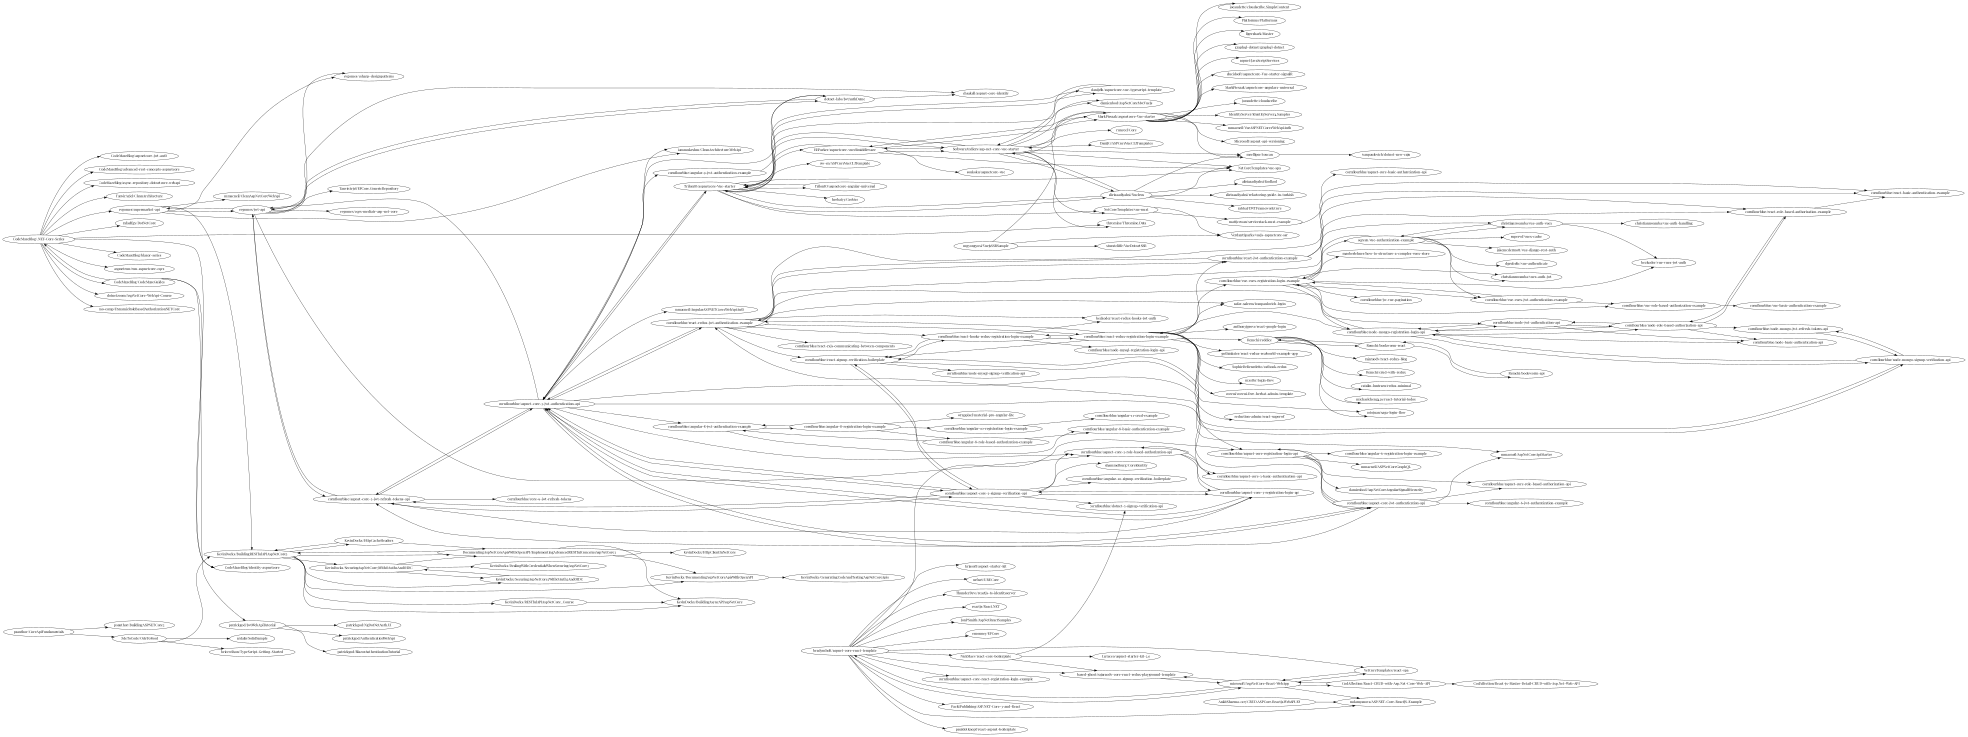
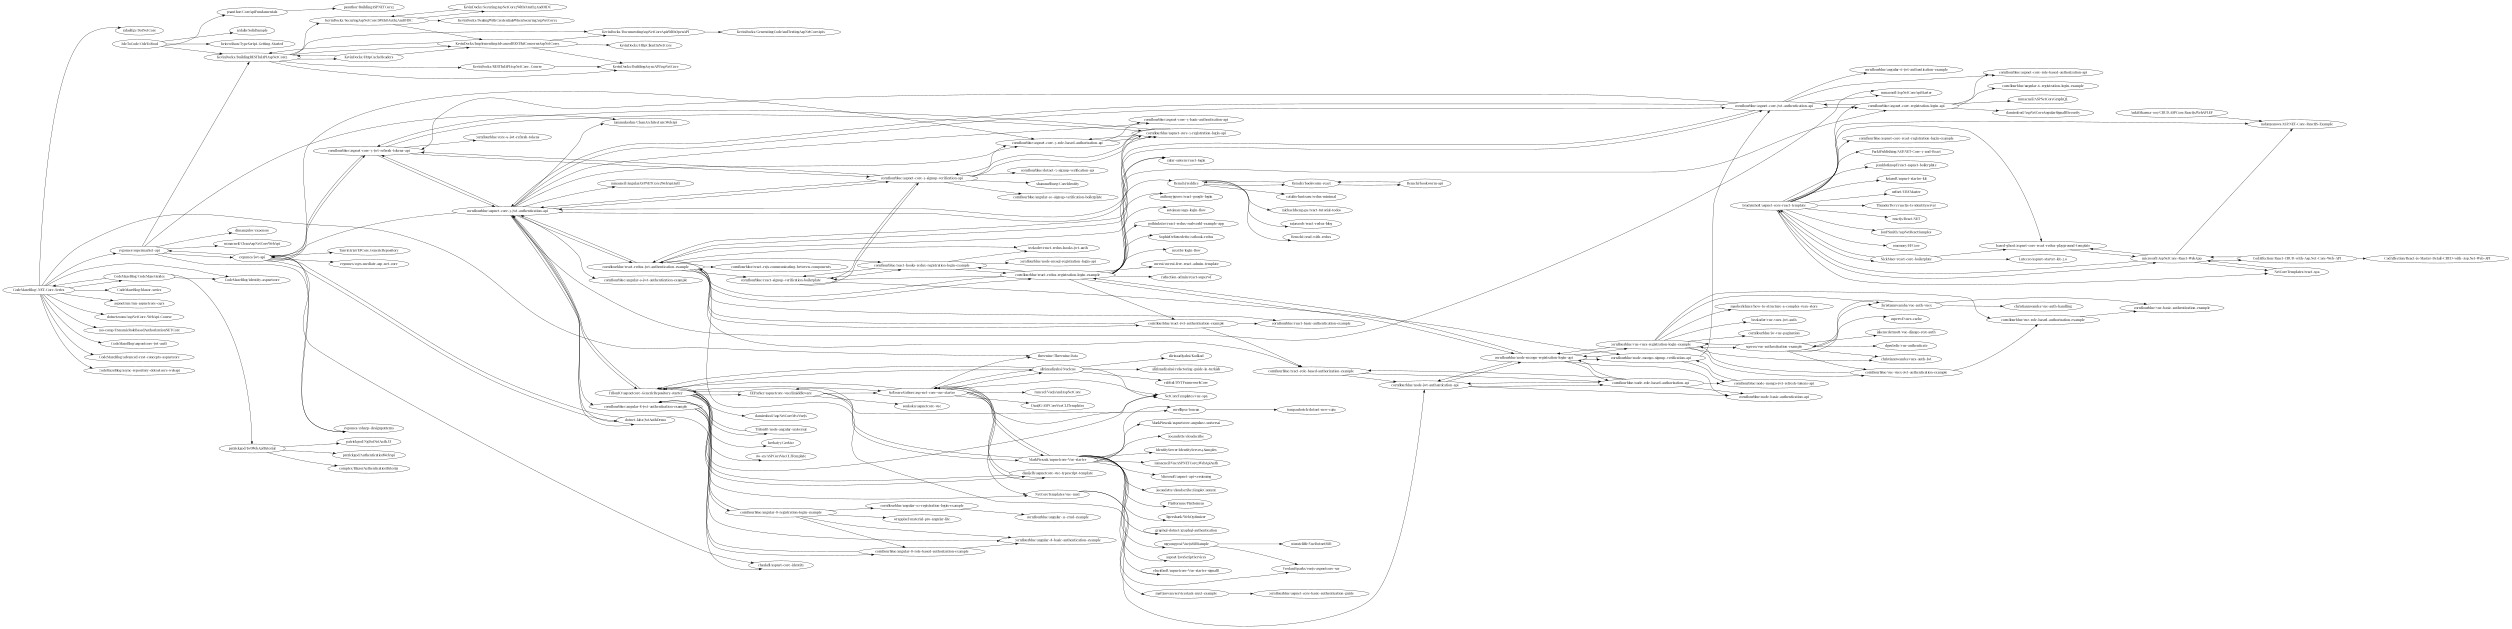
node "ligershark/Master": label "ligershark/Master" -> "ligershark/WebOptimizer"
node "graphql-dotnet/graphql-dotnet": label "graphql-dotnet/graphql-dotnet" -> "graphql-dotnet/graphql-authentication"
edge "cornflourblue/aspnet-core-3-jwt-refresh-tokens-api" -> "cornflourblue/aspnet-core-3-registration-login-api": added
edge "cornflourblue/angular-9-jwt-authentication-example" -> "dotnet-labs/JwtAuthDemo": now "cornflourblue/aspnet-core-3-jwt-authentication-api" -> "dotnet-labs/JwtAuthDemo"
edge "SoftwareAteliers/asp-net-core-vue-starter" -> "damienbod/AspNetCoreMvcVueJs": removed
node "runceel/Core": label "runceel/Core" -> "runceel/VueJsAndAspNetCore"
edge "SoftwareAteliers/asp-net-core-vue-starter" -> "EEParker/aspnetcore-vueclimiddleware": removed
edge "cornflourblue/react-redux-jwt-authentication-example" -> "cornflourblue/aspnet-core-jwt-authentication-api": added
edge "alirizaadiyahsi/Nucleus" -> "mrellipse/toucan": removed
node "cornflourblue/aspnet-core-basic-authentication-api": label "cornflourblue/aspnet-core-basic-authentication-api" -> "cornflourblue/aspnet-core-basic-authentication-guide"
edge "mgyongyosi/VuejsSSRSample" -> "MarkPieszak/aspnetcore-Vue-starter": reversed
node "TrilonIO/aspnetcore-Vue-starter": label "TrilonIO/aspnetcore-Vue-starter" -> "TrilonIO/aspnetcore-GenericRepository-starter"
node "TrilonIO/aspnetcore-angular-universal": label "TrilonIO/aspnetcore-angular-universal" -> "TrilonIO/node-angular-universal"
node "TanvirArjel/CleanArchitecture": removed
edge "cornflourblue/react-role-based-authorization-example" -> "cornflourblue/react-basic-authentication-example": now "cornflourblue/react-role-based-authorization-example" -> "cornflourblue/node-jwt-authentication-api"
node "dimangulov/expenses": added
edge "christiannwamba/vue-auth-vuex" -> "bezkoder/vue-vuex-jwt-auth": now "christiannwamba/vue-auth-vuex" -> "cornflourblue/vue-basic-authentication-example"
edge "cornflourblue/react-redux-registration-login-example" -> "cornflourblue/vue-vuex-registration-login-example": now "cornflourblue/react-redux-registration-login-example" -> "cornflourblue/node-mongo-registration-login-api"
node "zafar-saleem/ivanpaulovich-login": label "zafar-saleem/ivanpaulovich-login" -> "zafar-saleem/react-login"
node "cornflourblue/node-mysql-signup-verification-api": removed
edge "Remchi/reddice" -> "sotojuan/saga-login-flow": removed
node "coreui/coreui-free-herbat-admin-template": label "coreui/coreui-free-herbat-admin-template" -> "coreui/coreui-free-react-admin-template"
edge "cornflourblue/node-mongo-signup-verification-api" -> "cornflourblue/react-signup-verification-boilerplate": now "cornflourblue/node-mongo-signup-verification-api" -> "cornflourblue/aspnet-core-jwt-authentication-api"
edge "cornflourblue/angular-8-registration-login-example" -> "cornflourblue/angular-8-basic-authentication-example": added
edge "cornflourblue/angular-8-jwt-authentication-example" -> "cornflourblue/angular-8-role-based-authorization-example": added
node "DocumentingAspNetCoreApisWithOpenAPI/ImplementingAdvancedRESTfulConcernsAspNetCore3": label "DocumentingAspNetCoreApisWithOpenAPI/ImplementingAdvancedRESTfulConcernsAspNetCore3" -> "KevinDockx/ImplementingAdvancedRESTfulConcernsAspNetCore3"
node "urfnet/URF.Core": label "urfnet/URF.Core" -> "urfnet/URF.Master"
edge "KevinDockx/BuildingRESTfulAPIAspNetCore3" -> "KevinDockx/SecuringAspNetCore2WithOAuth2AndOIDC": removed
edge "NickMaev/react-core-boilerplate" -> "cornflourblue/dotnet-5-signup-verification-api": now "NickMaev/react-core-boilerplate" -> "bradymholt/aspnet-core-react-template"
edge "psauthor/CoreApiFundamentals" -> "OdeToCode/OdeToFood": reversed
node "patrickgod/BlazorAuthenticationTutorial": label "patrickgod/BlazorAuthenticationTutorial" -> "complex/BlazorAuthenticationTutorial"
node "based-ghost/rajaraodv-core-react-redux-playground-template": label "based-ghost/rajaraodv-core-react-redux-playground-template" -> "based-ghost/aspnet-core-react-redux-playground-template"
